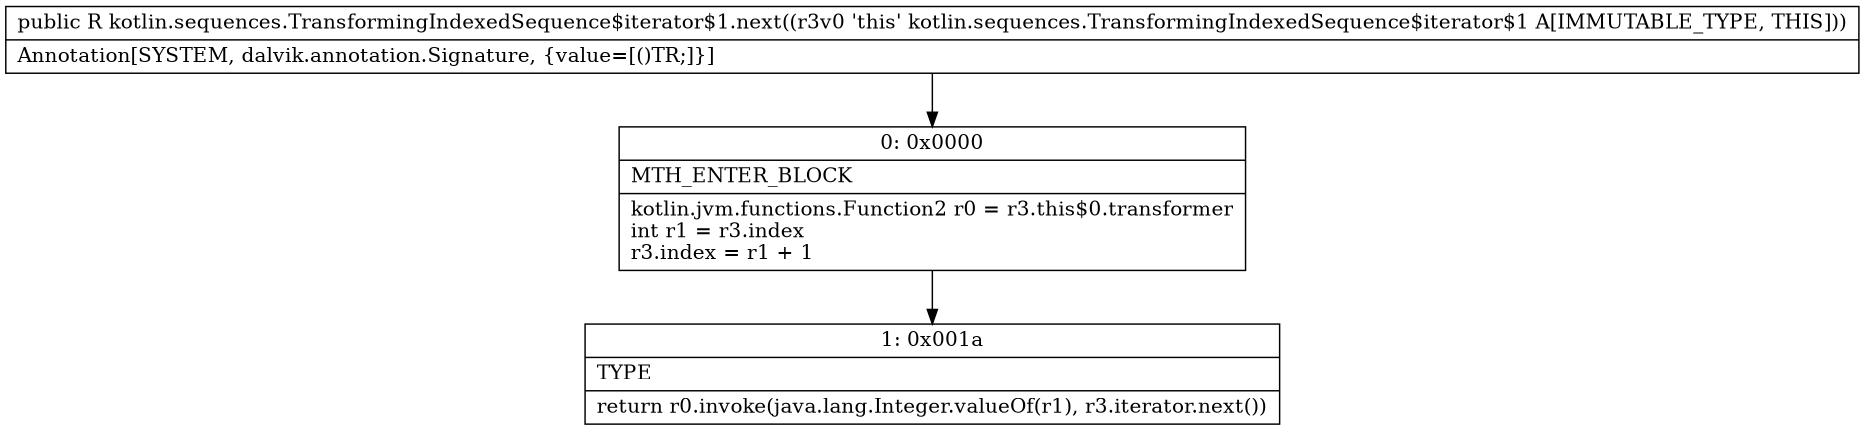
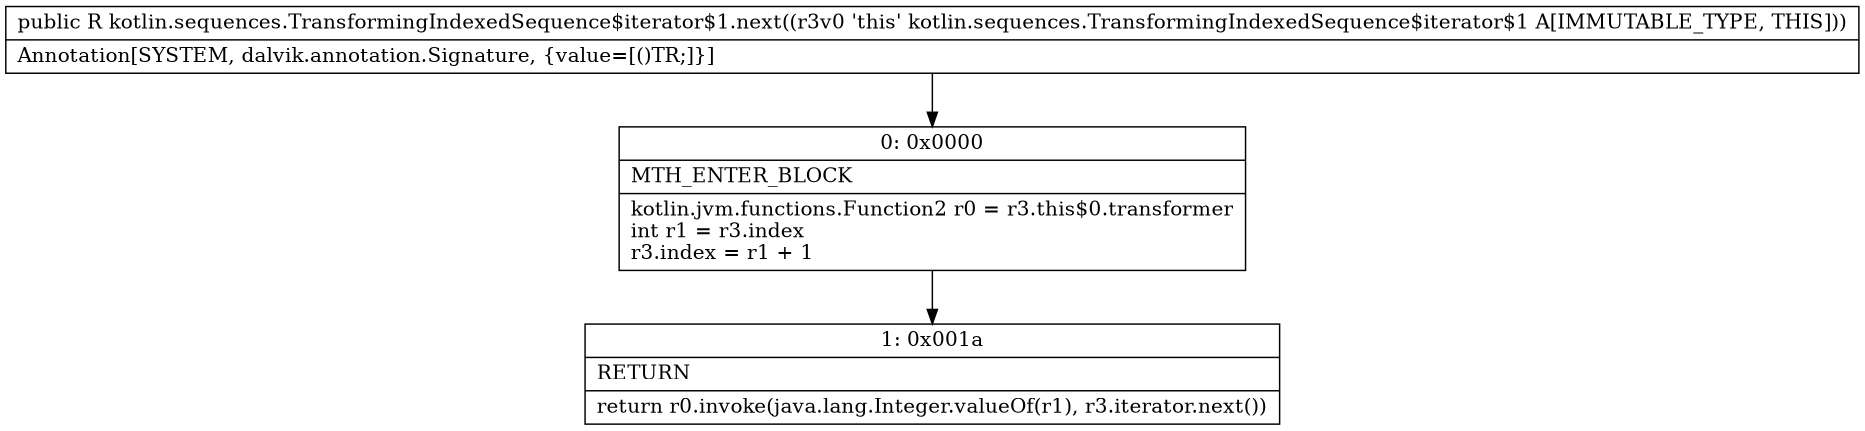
node "1: 0x001a": text "TYPE" -> "RETURN"
